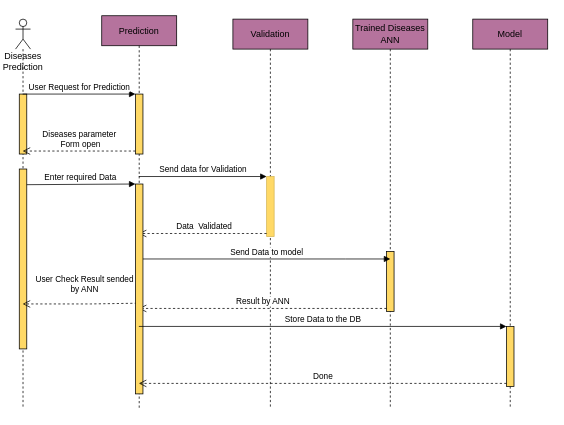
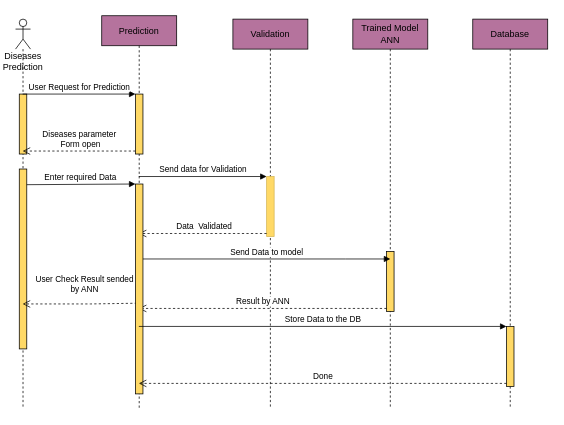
node "Trained Diseases ANN": label "Trained Diseases ANN" -> "Trained Model ANN"
node "Model": label "Model" -> "Database"
